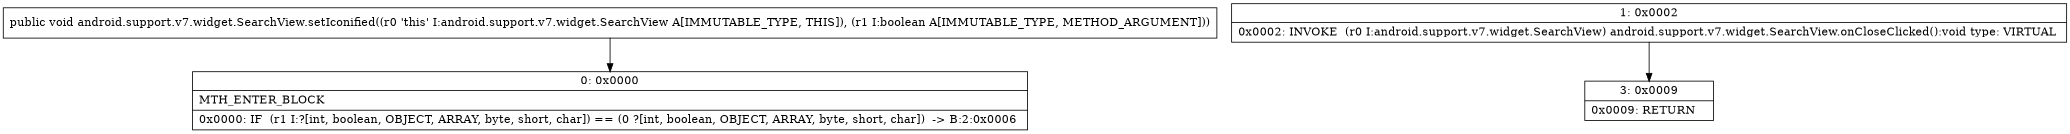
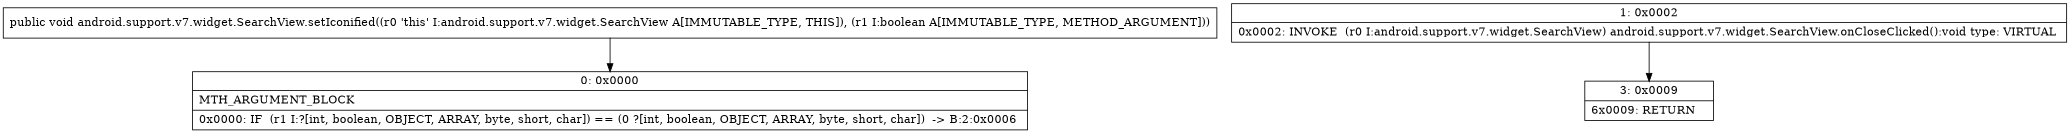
node "0: 0x0000": text "MTH_ENTER_BLOCK" -> "MTH_ARGUMENT_BLOCK"
node "3: 0x0009": text "0x0009: RETURN" -> "6x0009: RETURN"
